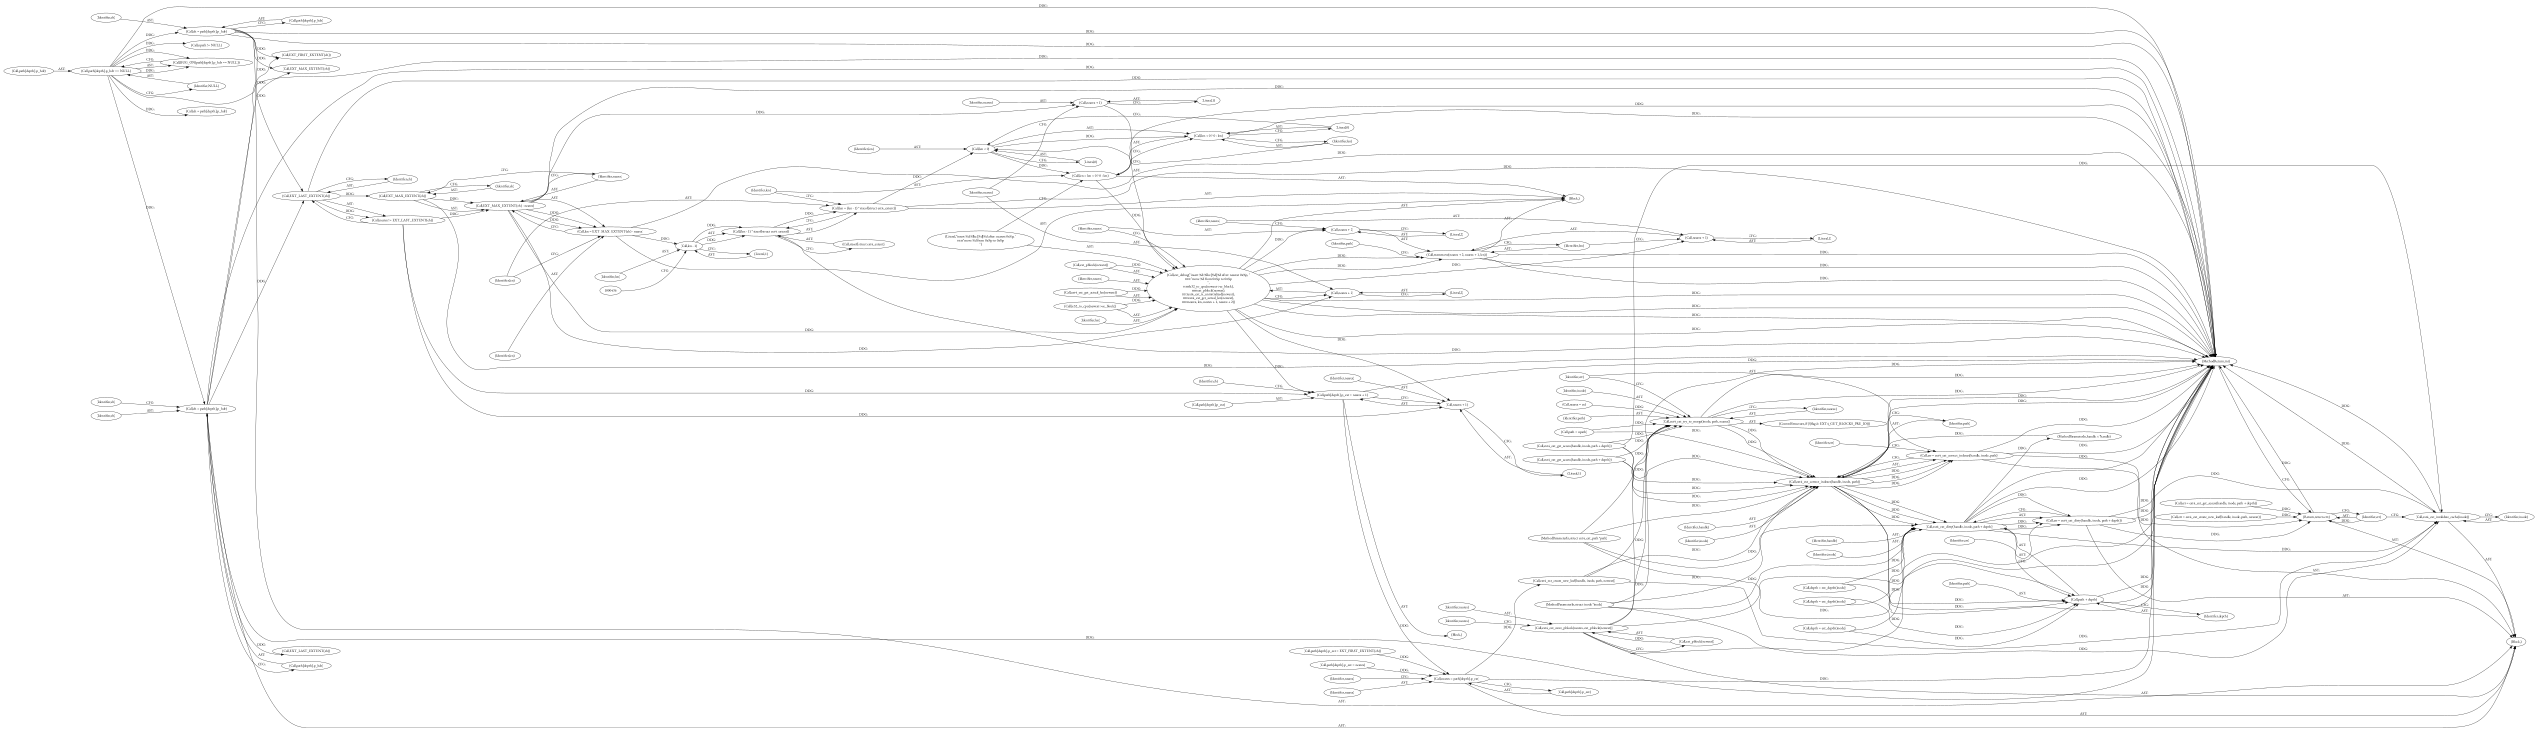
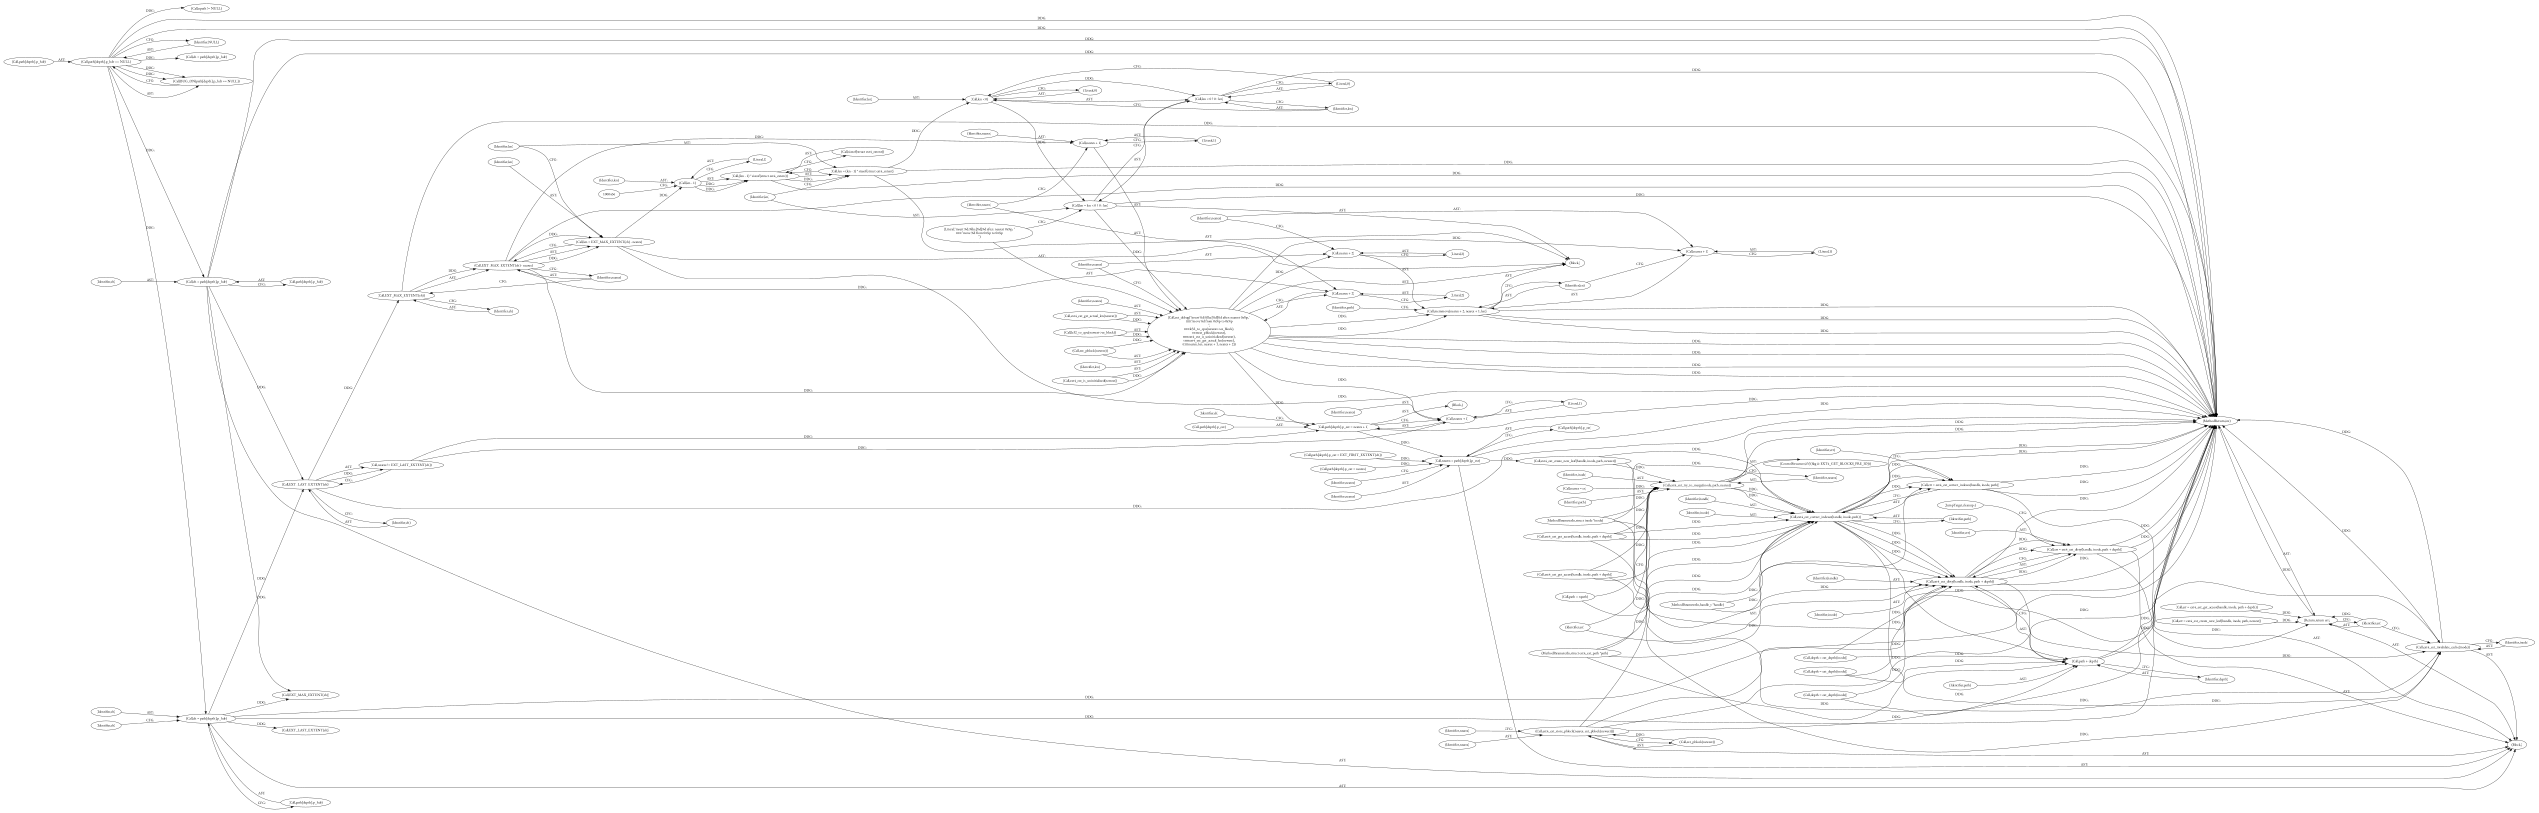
node "(Call,EXT_FIRST_EXTENT(eh))": removed
edge "(Call,nearex != EXT_LAST_EXTENT(eh))" -> "(Call,EXT_MAX_EXTENT(eh) - nearex)": removed, label "DDG:"
node "(Call,ext4_ext_is_uninitialized(newext))": added
edge "(Call,ext4_ext_dirty(handle, inode, path + depth))" -> "(MethodParameterIn,handle_t *handle)": reversed
edge "(MethodReturn,int)" -> "(Return,return err;)": label "CFG: " -> "AST: "
edge "(Call,err = ext4_ext_correct_indexes(handle, inode, path))" -> "(Return,return err;)": removed, label "DDG:"
node "(JumpTarget,cleanup:)": added
